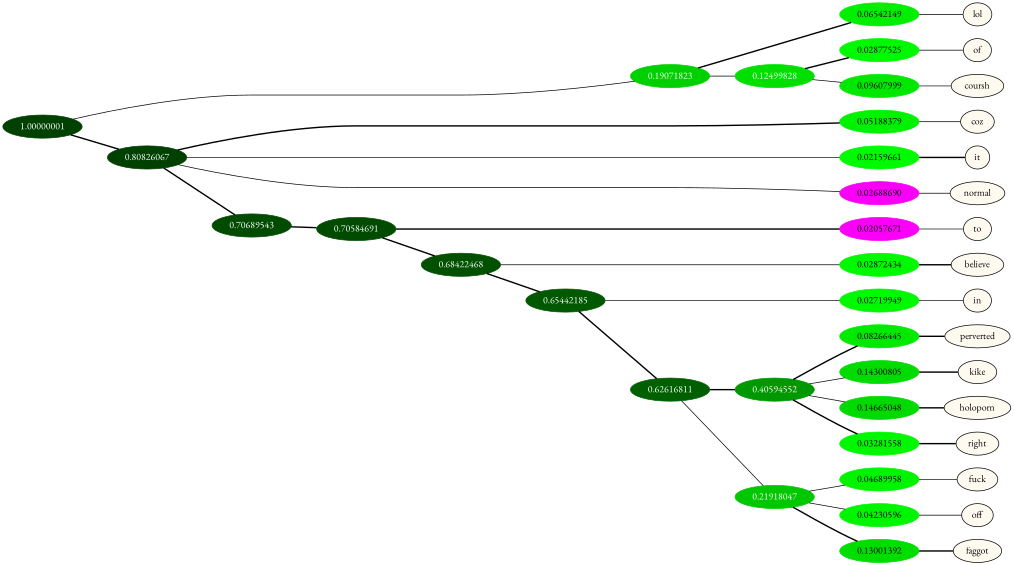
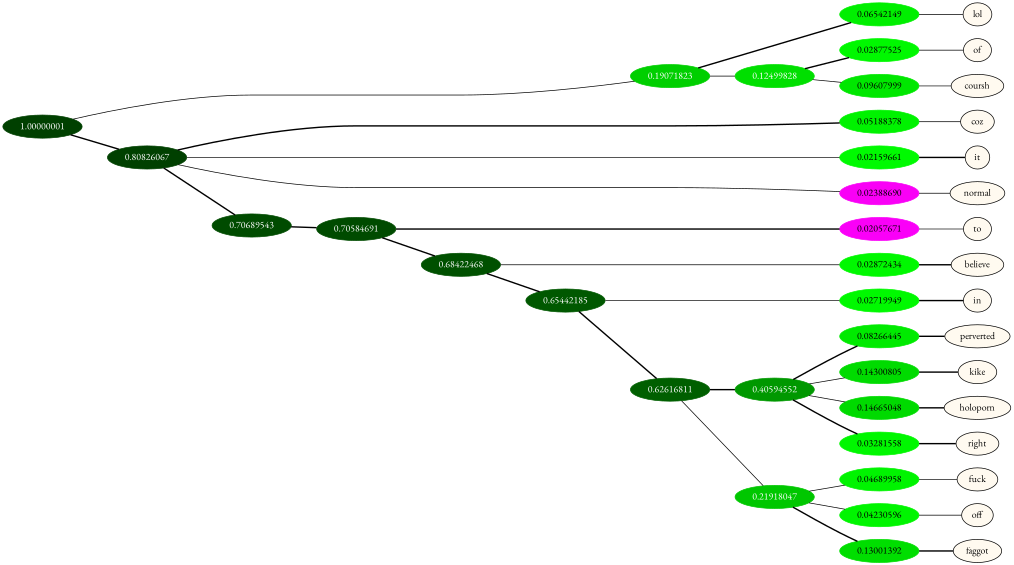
node "0.05188379": label "0.05188379" -> "0.05188378"
node "0.02688690": label "0.02688690" -> "0.02388690"
edge "0.02719949" -- "in": style solid -> bold
